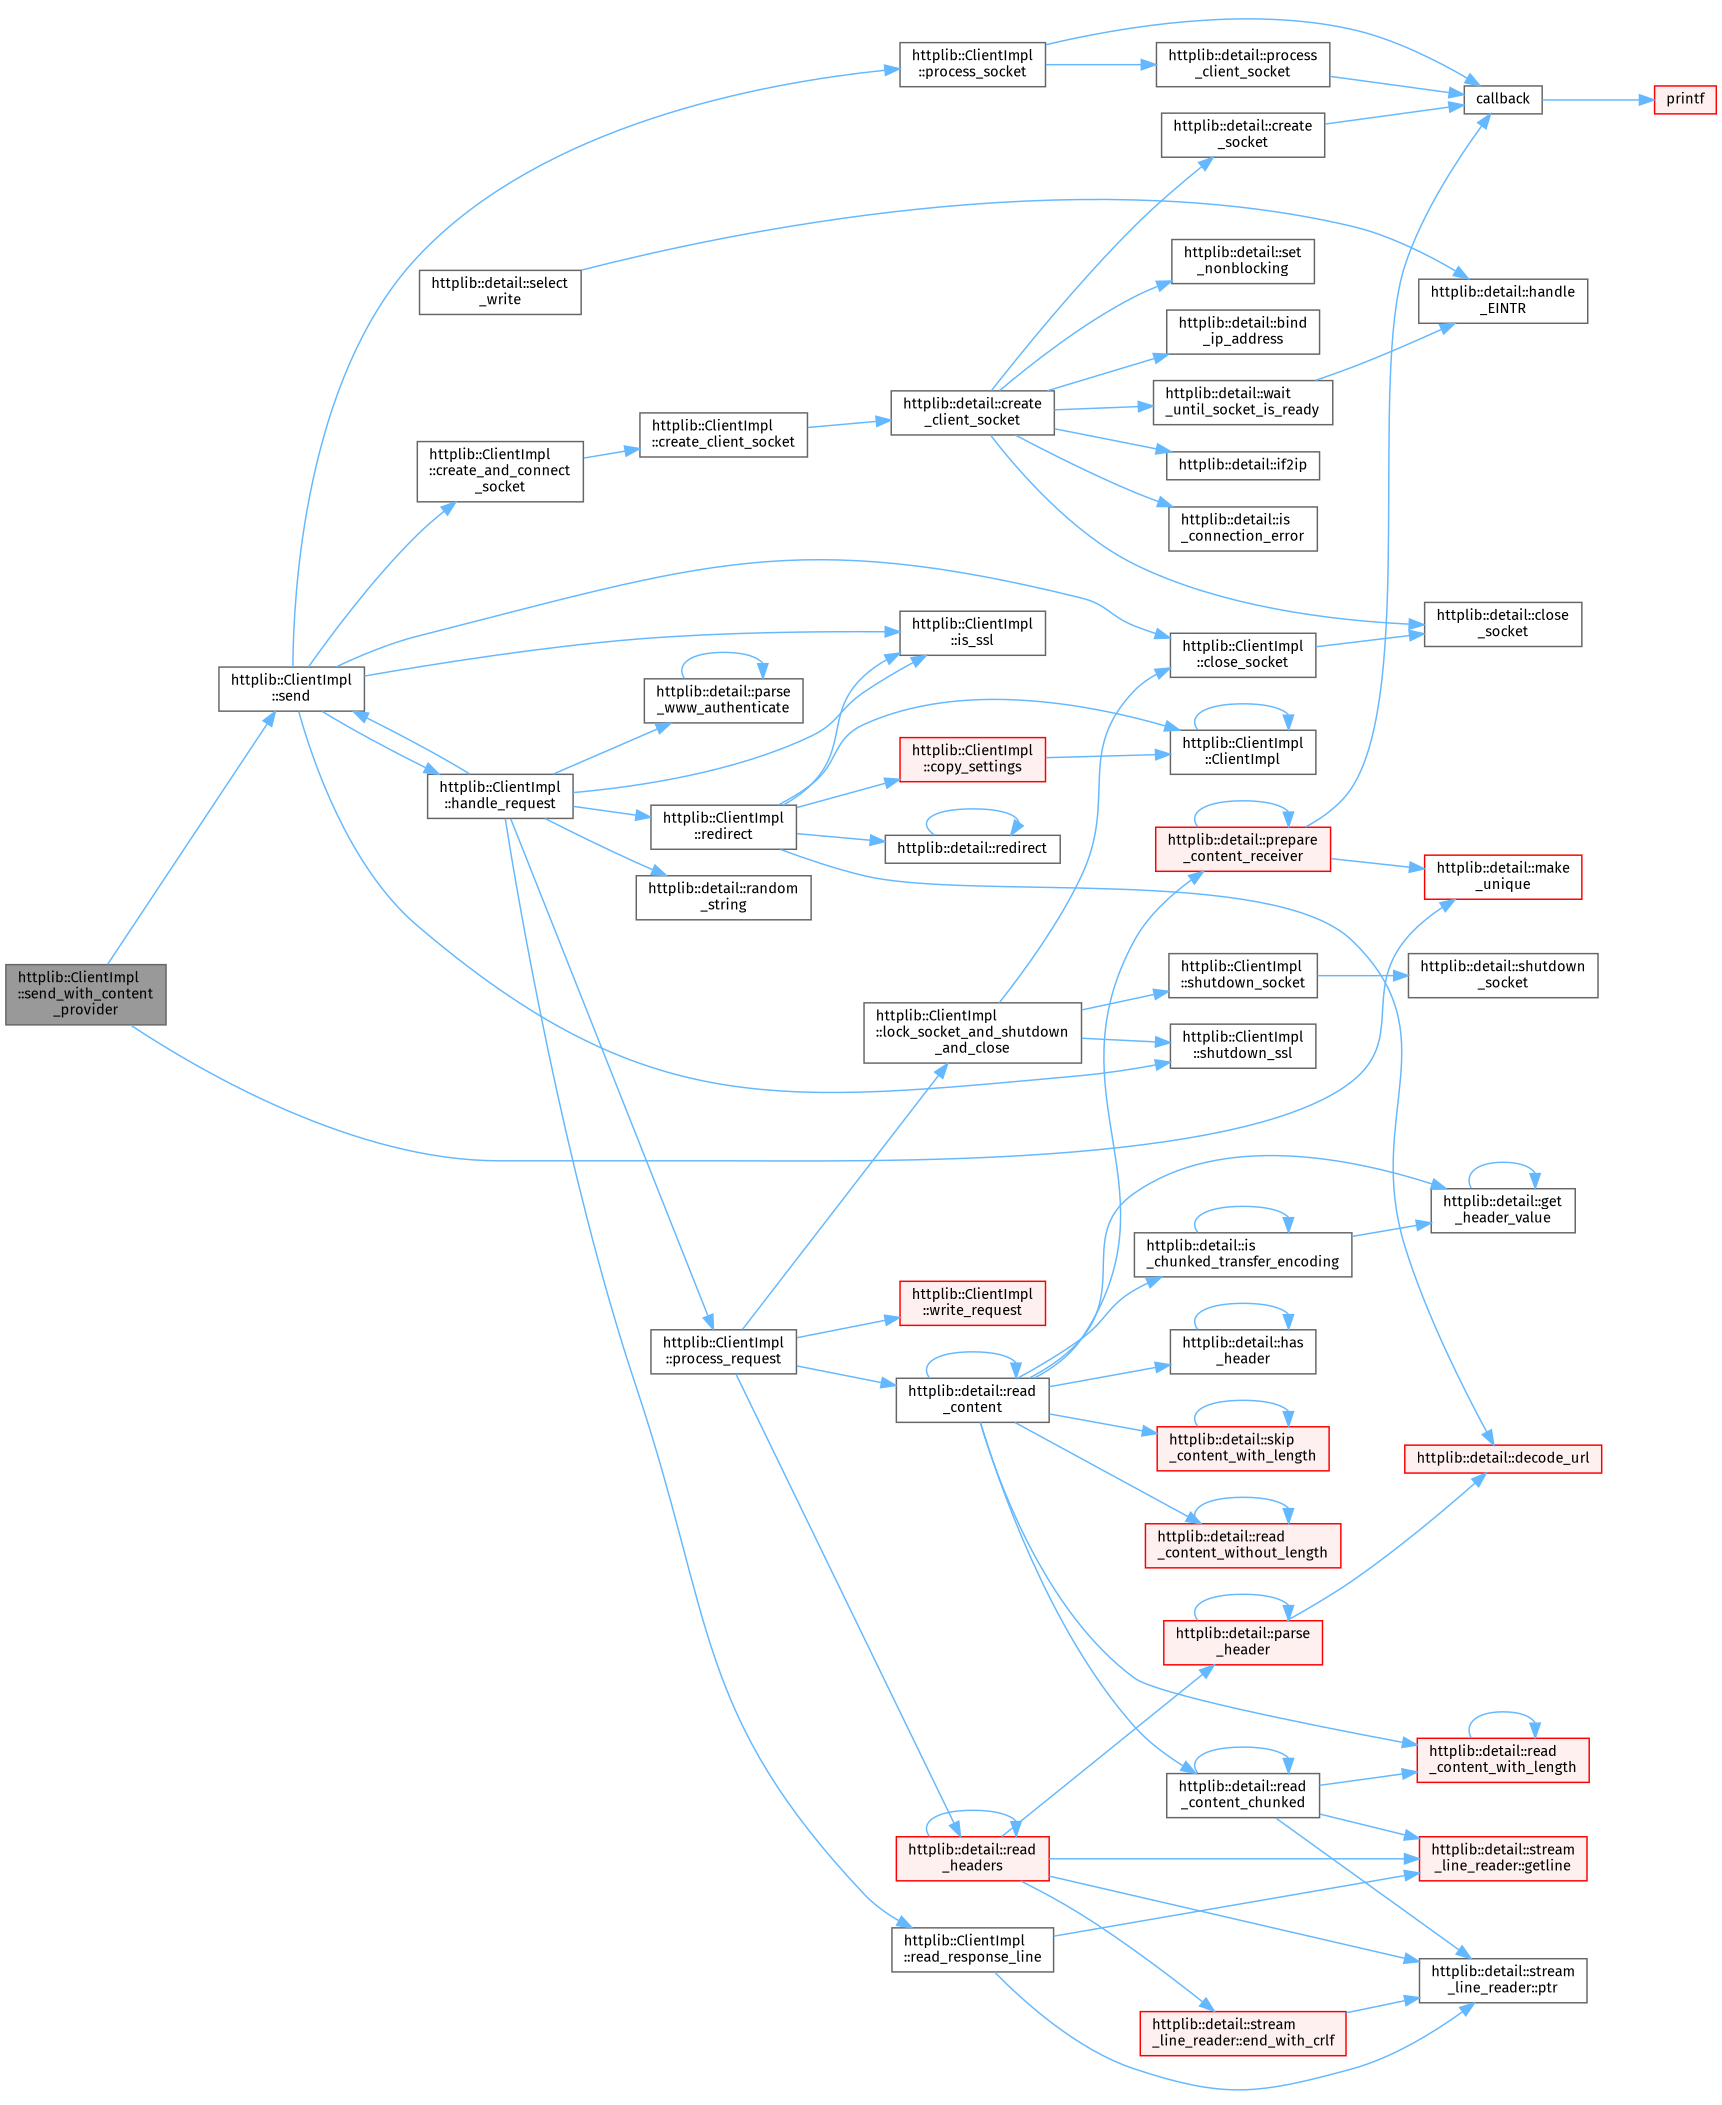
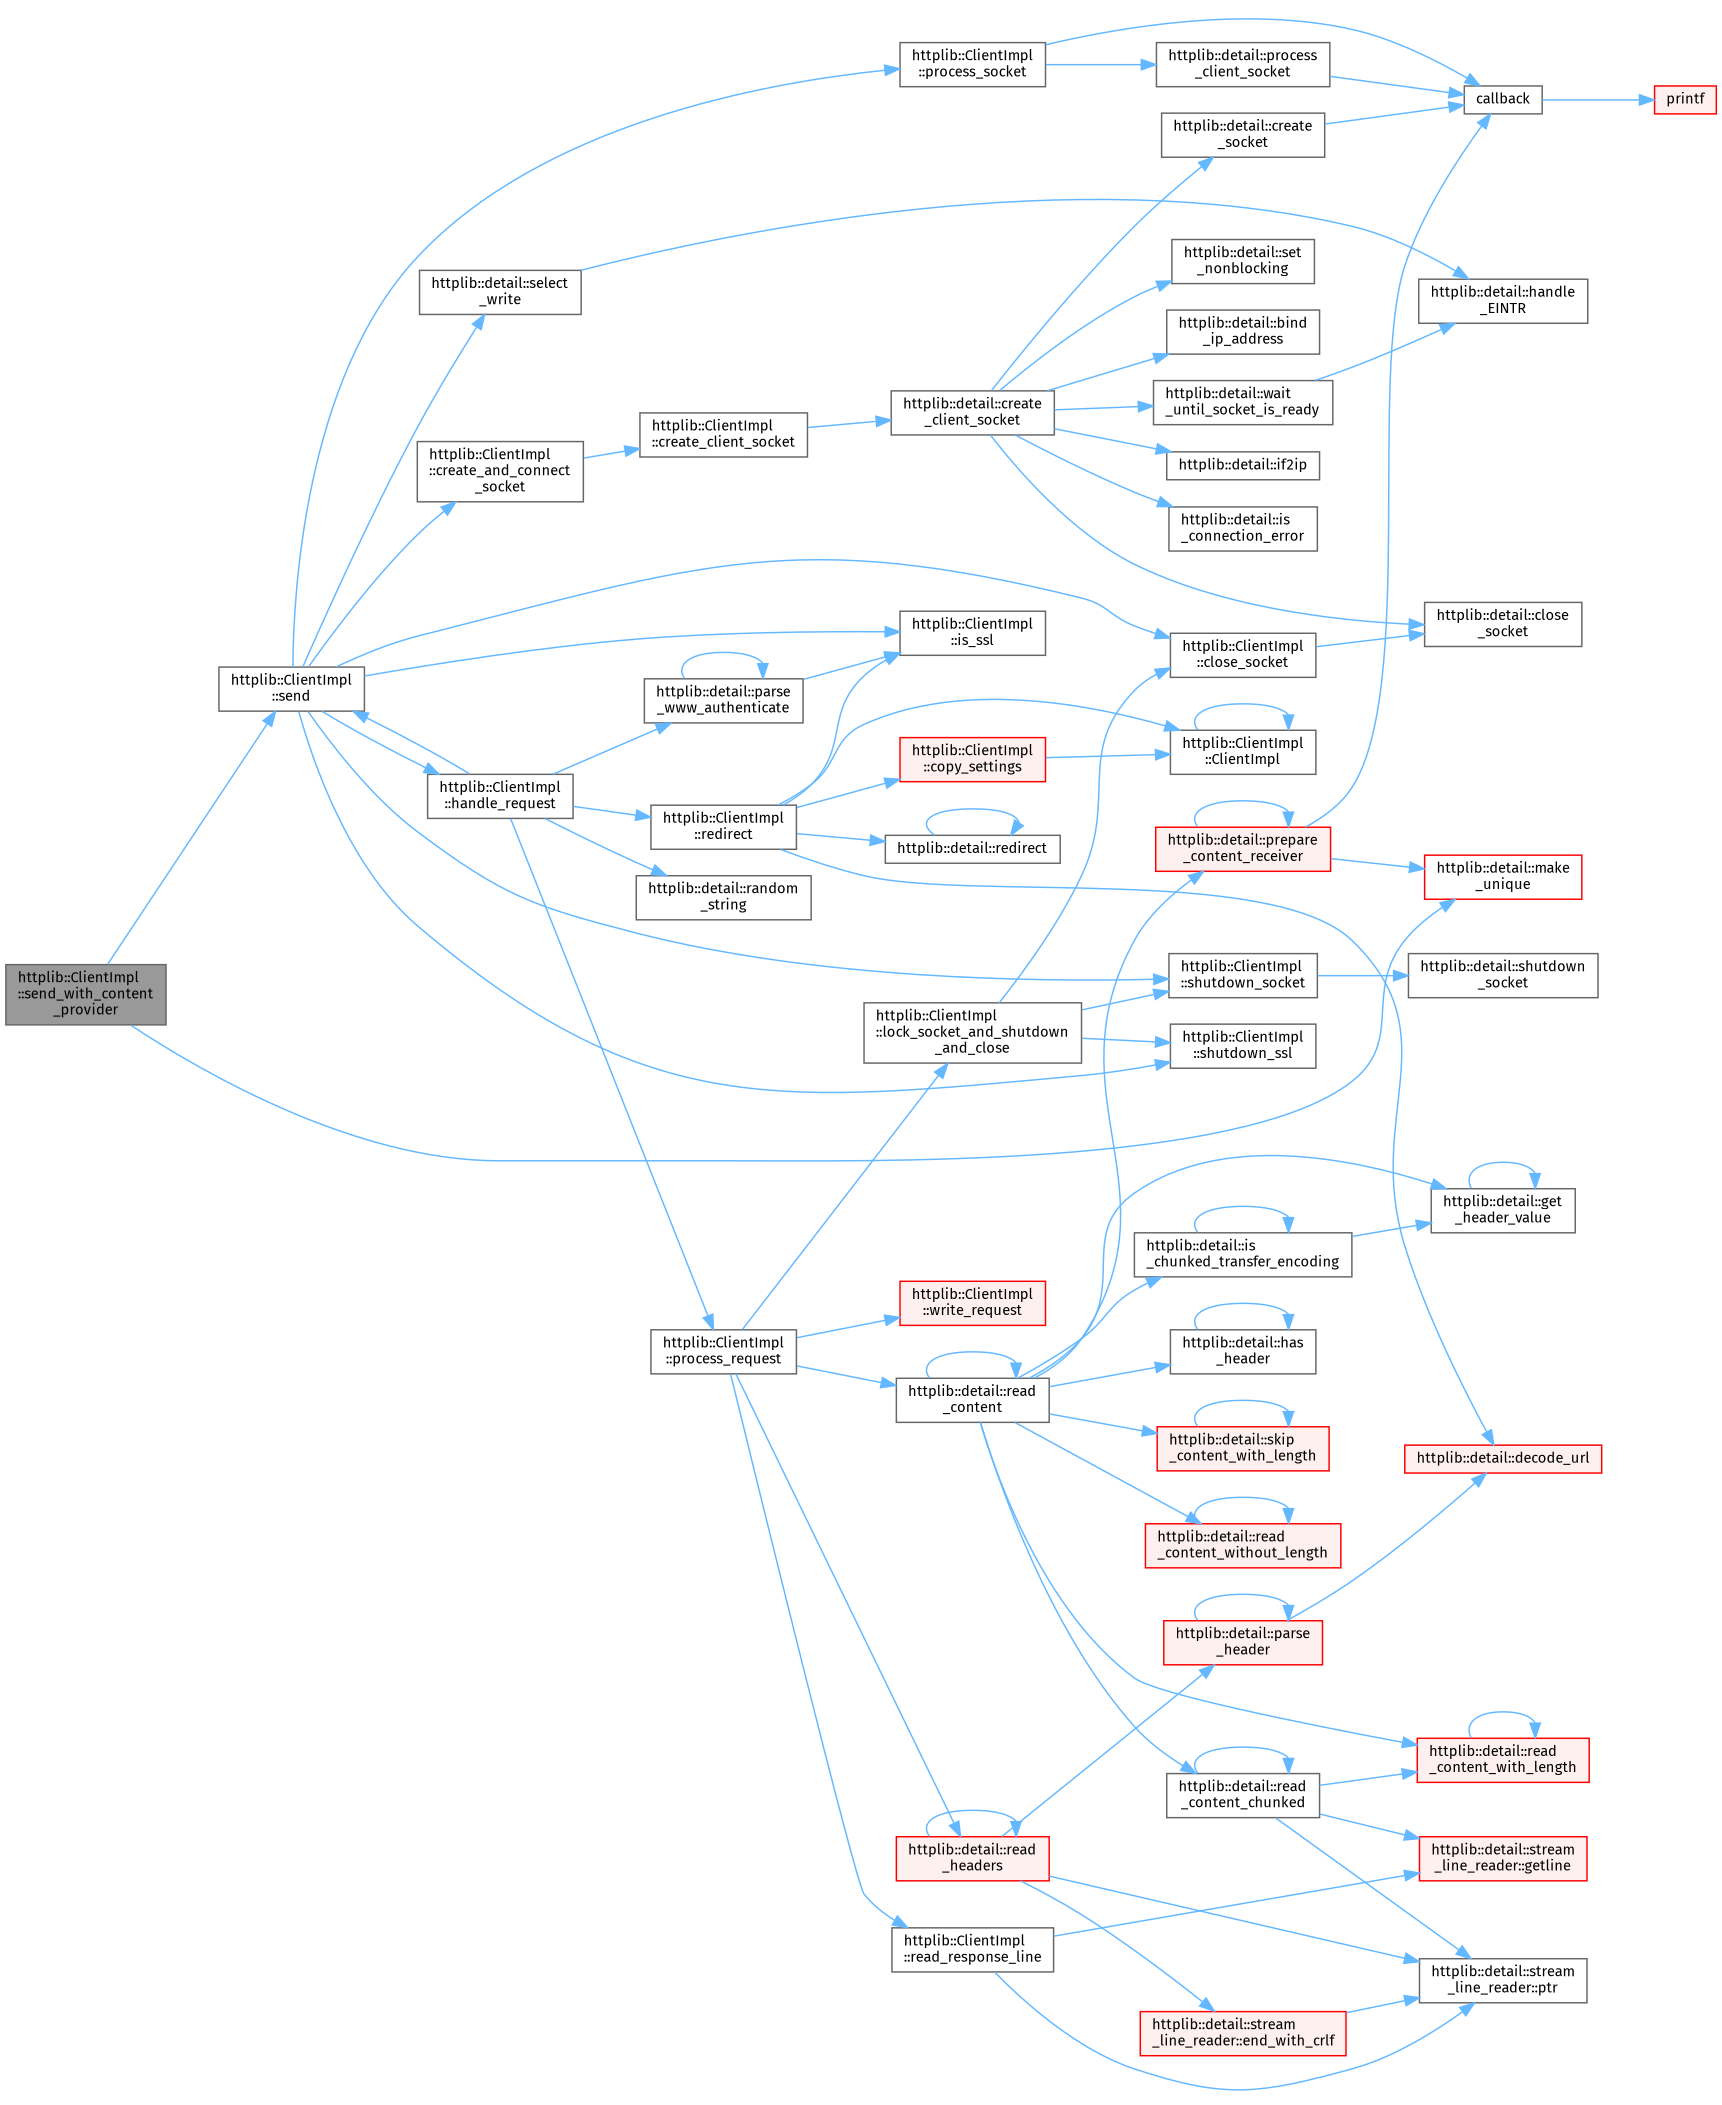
edge "httplib::ClientImpl ::send" -> "httplib::detail::select _write": added
edge "httplib::ClientImpl ::handle_request" -> "httplib::ClientImpl ::is_ssl": now "httplib::detail::parse _www_authenticate" -> "httplib::ClientImpl ::is_ssl"
edge "httplib::ClientImpl ::send" -> "httplib::ClientImpl ::shutdown_socket": added
edge "httplib::ClientImpl ::handle_request" -> "httplib::ClientImpl ::read_response_line": now "httplib::ClientImpl ::process_request" -> "httplib::ClientImpl ::read_response_line"
edge "httplib::detail::read _headers" -> "httplib::detail::stream _line_reader::getline": removed
